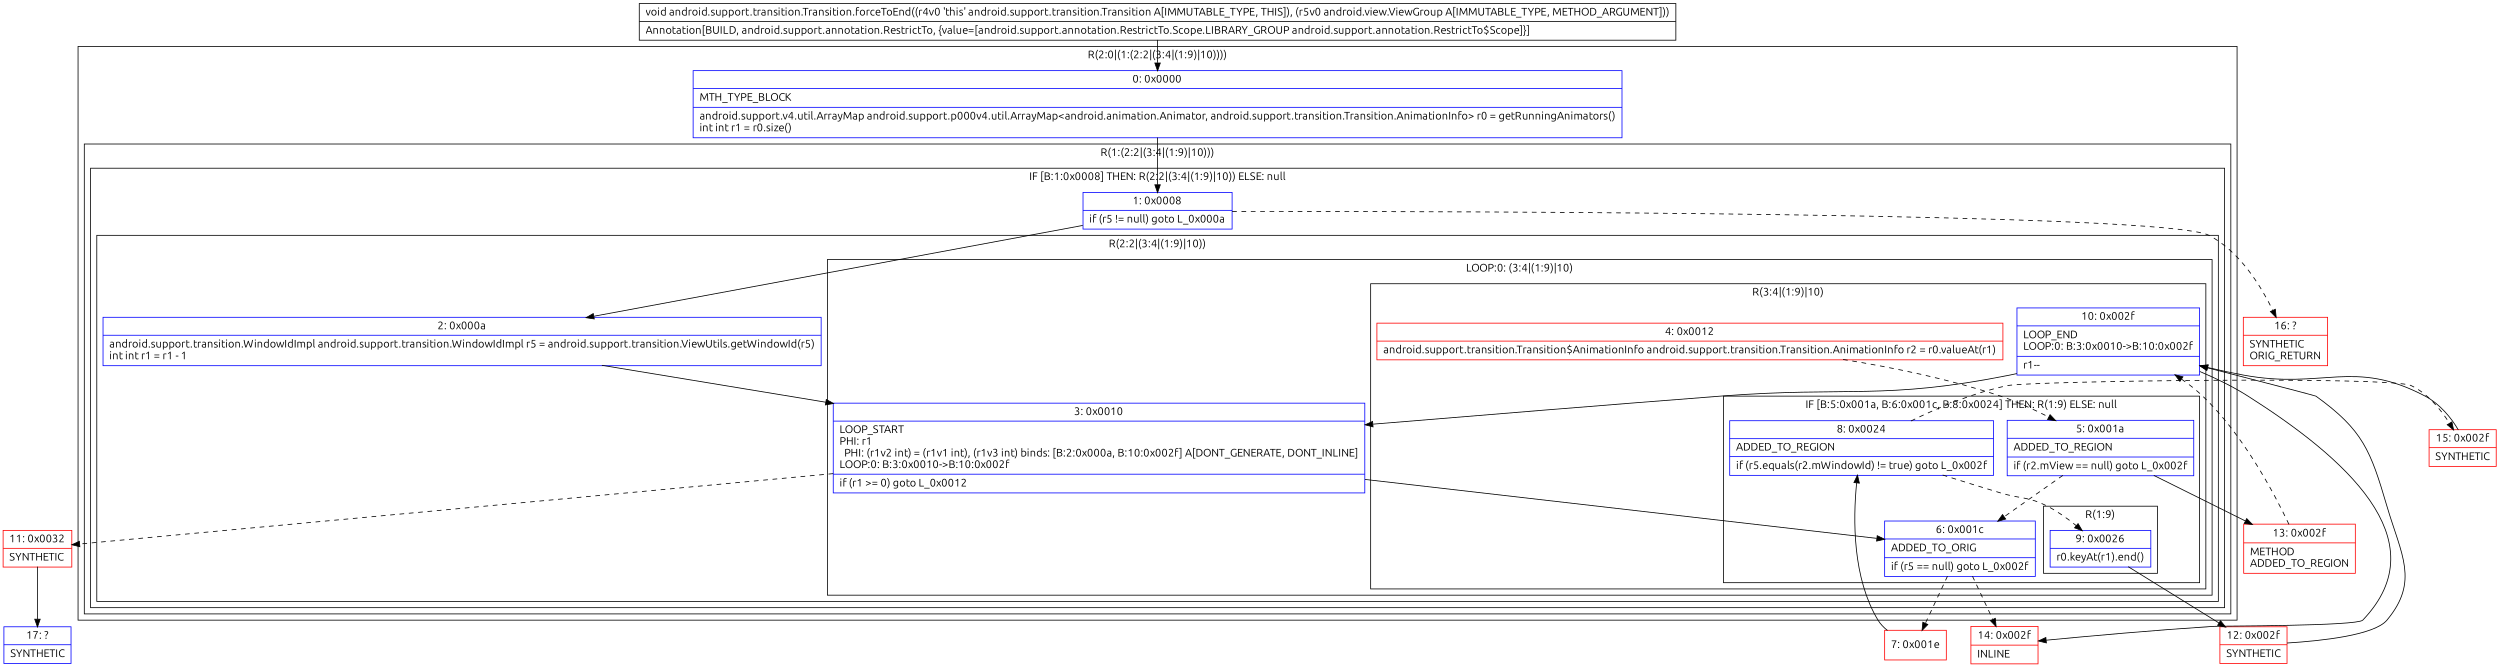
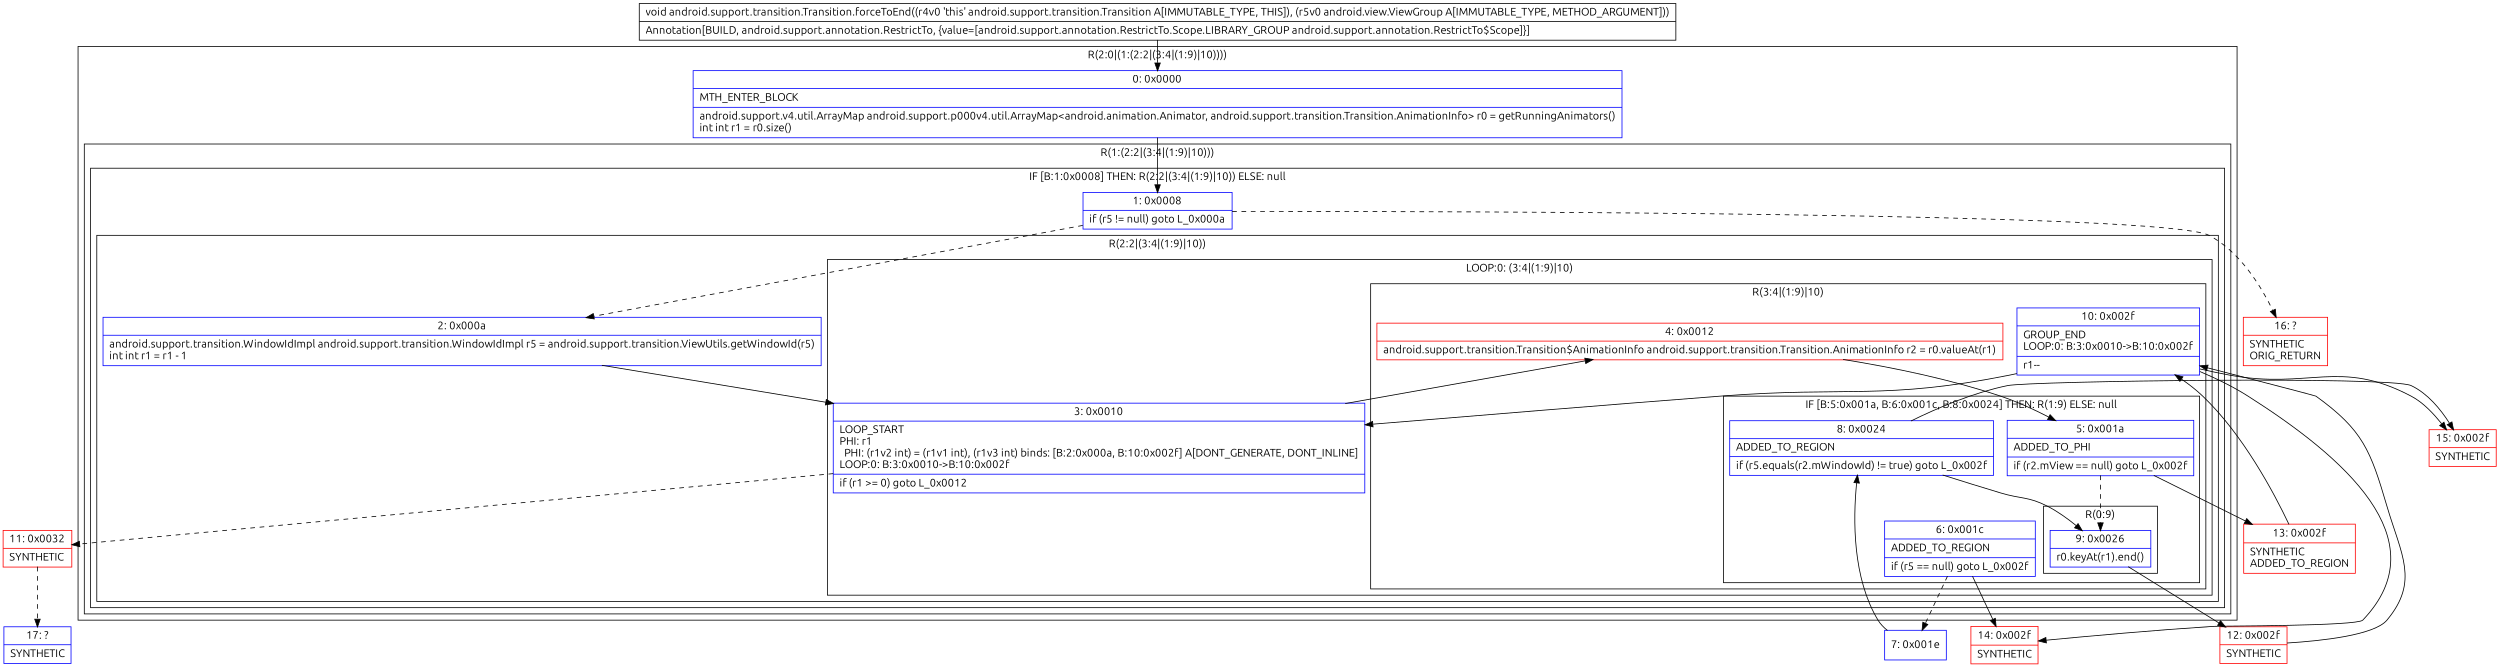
node "0: 0x0000": text "MTH_TYPE_BLOCK" -> "MTH_ENTER_BLOCK"
edge "1: 0x0008" -> "2: 0x000a": style solid -> dashed
node "10: 0x002f": text "LOOP_END" -> "GROUP_END"
edge "15: 0x002f" -> "10: 0x002f": reversed
edge "4: 0x0012" -> "5: 0x001a": style dashed -> solid
edge "8: 0x0024" -> "15: 0x002f": style dashed -> solid
edge "13: 0x002f" -> "10: 0x002f": style dashed -> solid
node "5: 0x001a": text "ADDED_TO_REGION" -> "ADDED_TO_PHI"
edge "5: 0x001a" -> "6: 0x001c": now "5: 0x001a" -> "9: 0x0026"
edge "8: 0x0024" -> "9: 0x0026": style dashed -> solid
edge "3: 0x0010" -> "6: 0x001c": now "3: 0x0010" -> "4: 0x0012"
cluster "R(1:9)": label "R(1:9)" -> "R(0:9)"
node "6: 0x001c": text "ADDED_TO_ORIG" -> "ADDED_TO_REGION"
node "13: 0x002f": text "METHOD" -> "SYNTHETIC"
edge "11: 0x0032" -> "17: ?": style solid -> dashed
edge "6: 0x001c" -> "14: 0x002f": style dashed -> solid
node "7: 0x001e": color red -> blue
node "14: 0x002f": text "INLINE" -> "SYNTHETIC"
